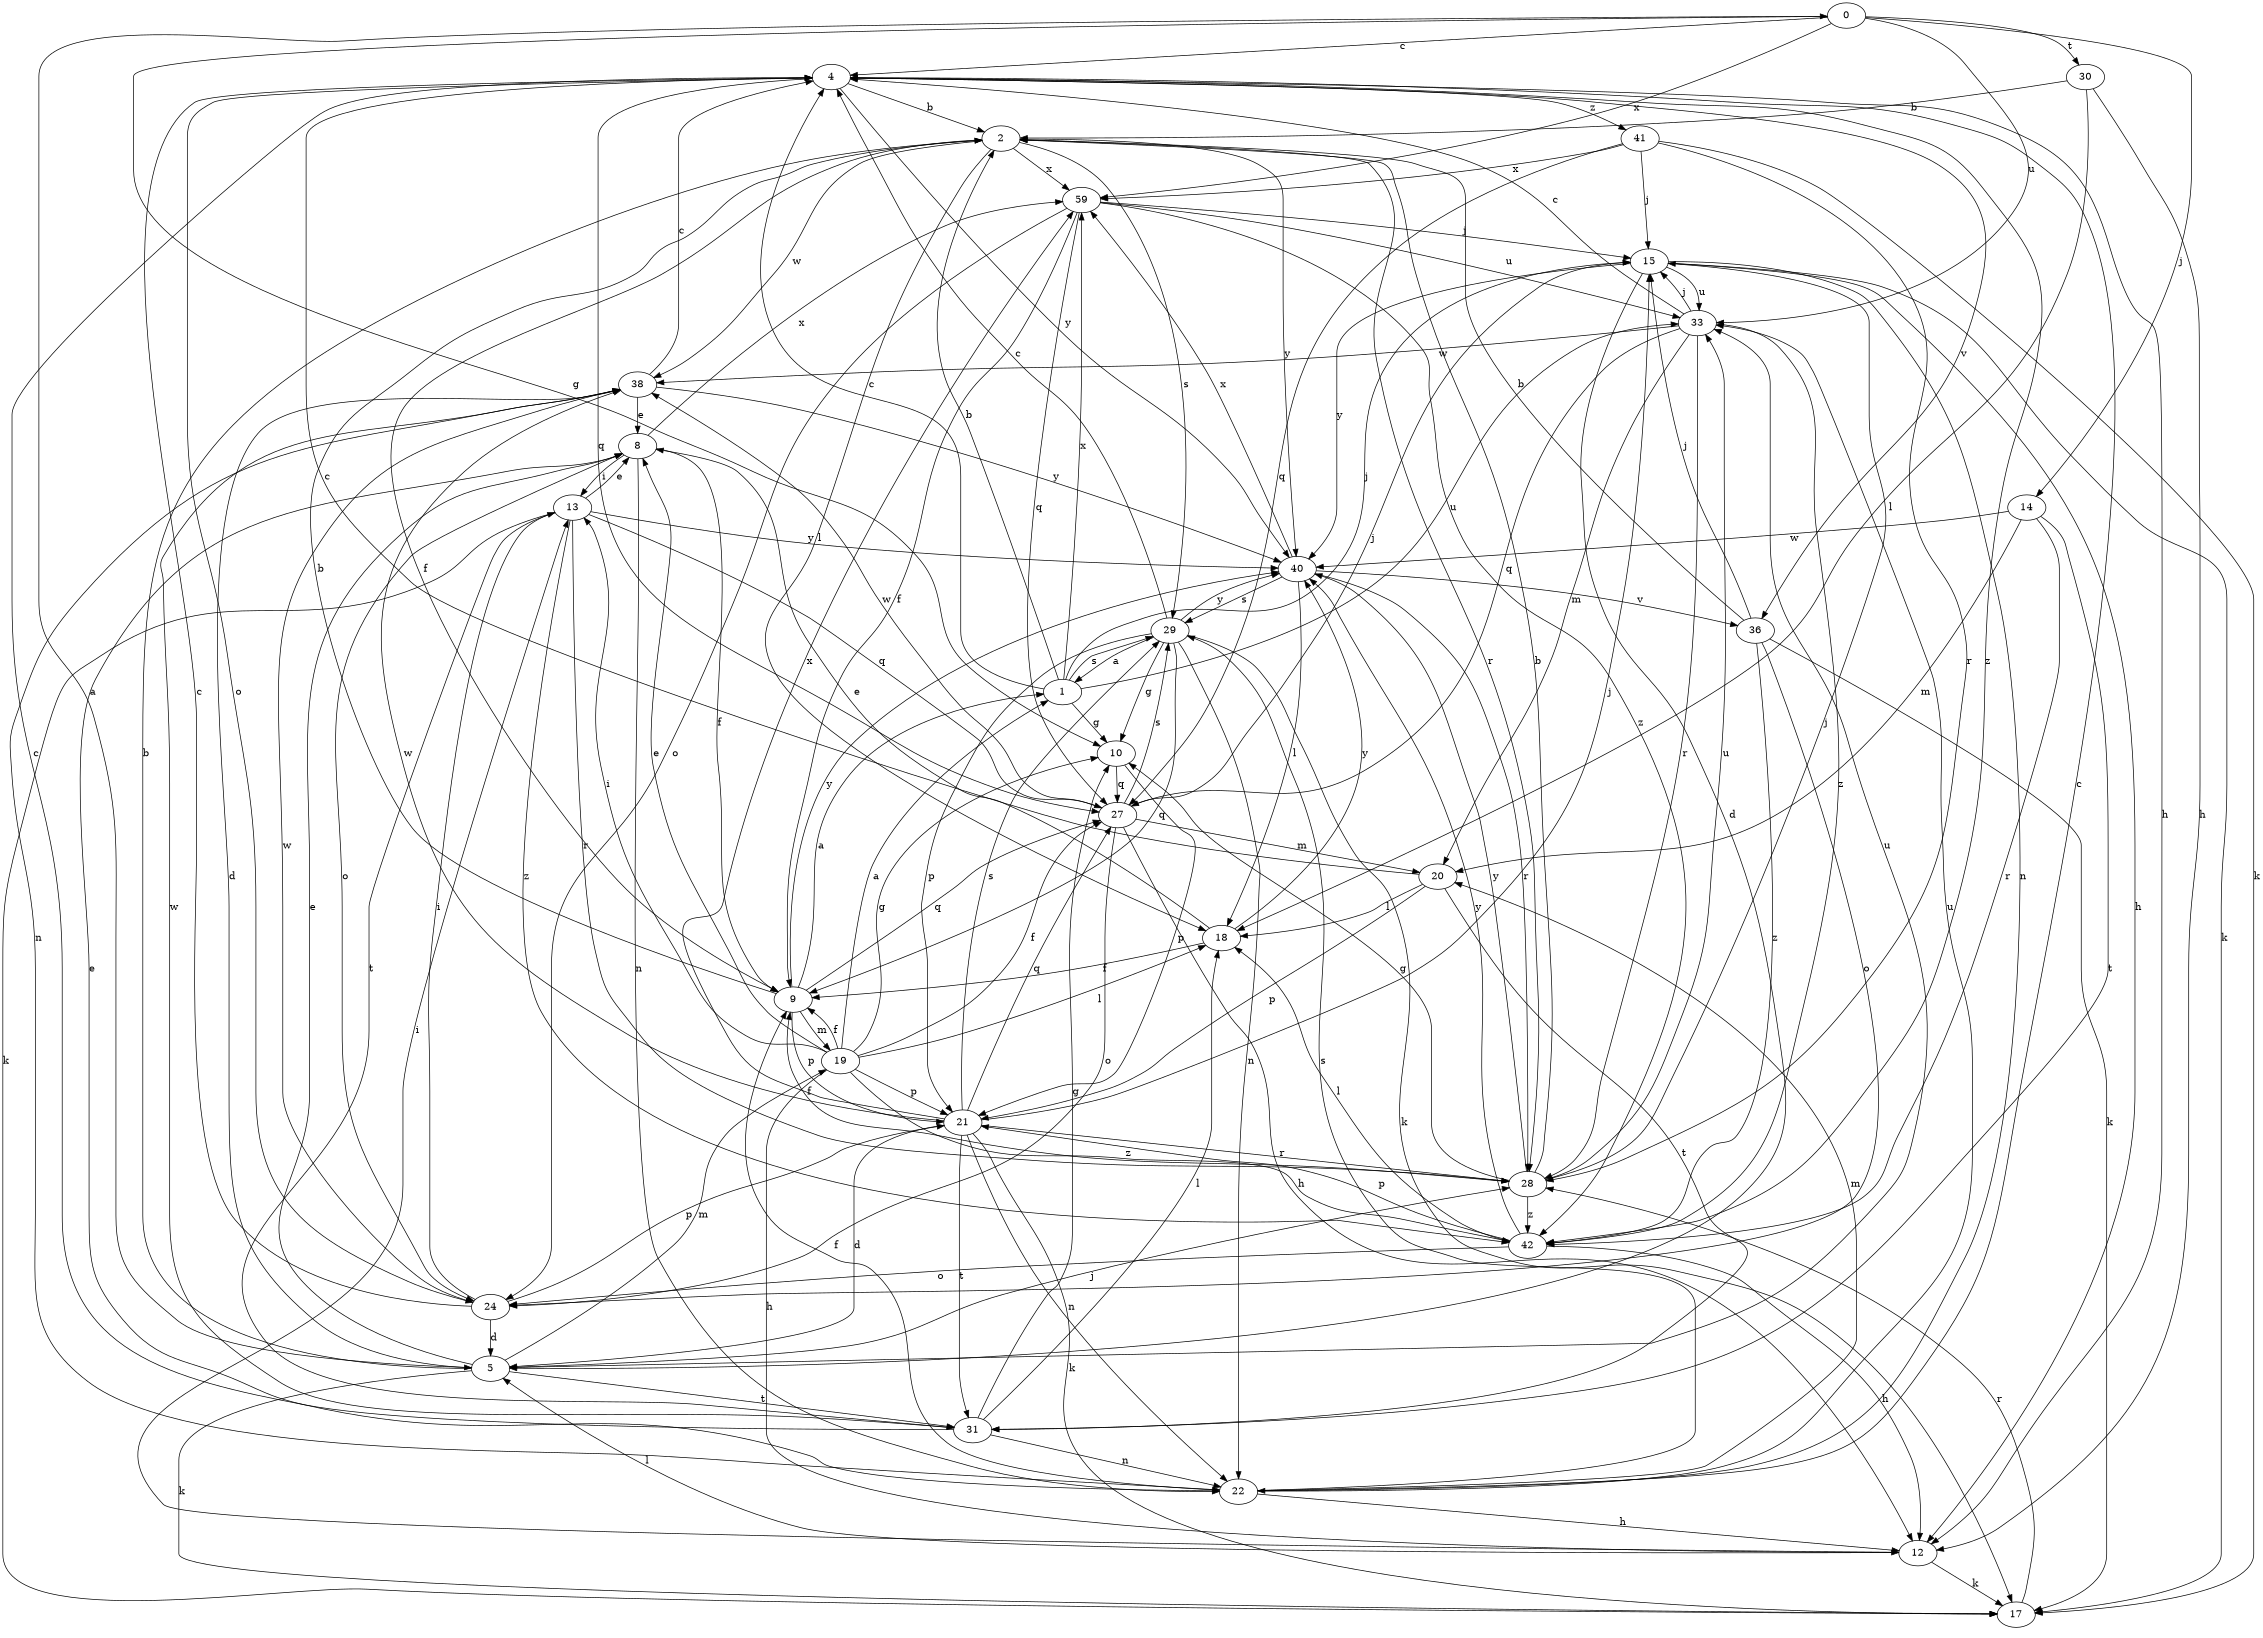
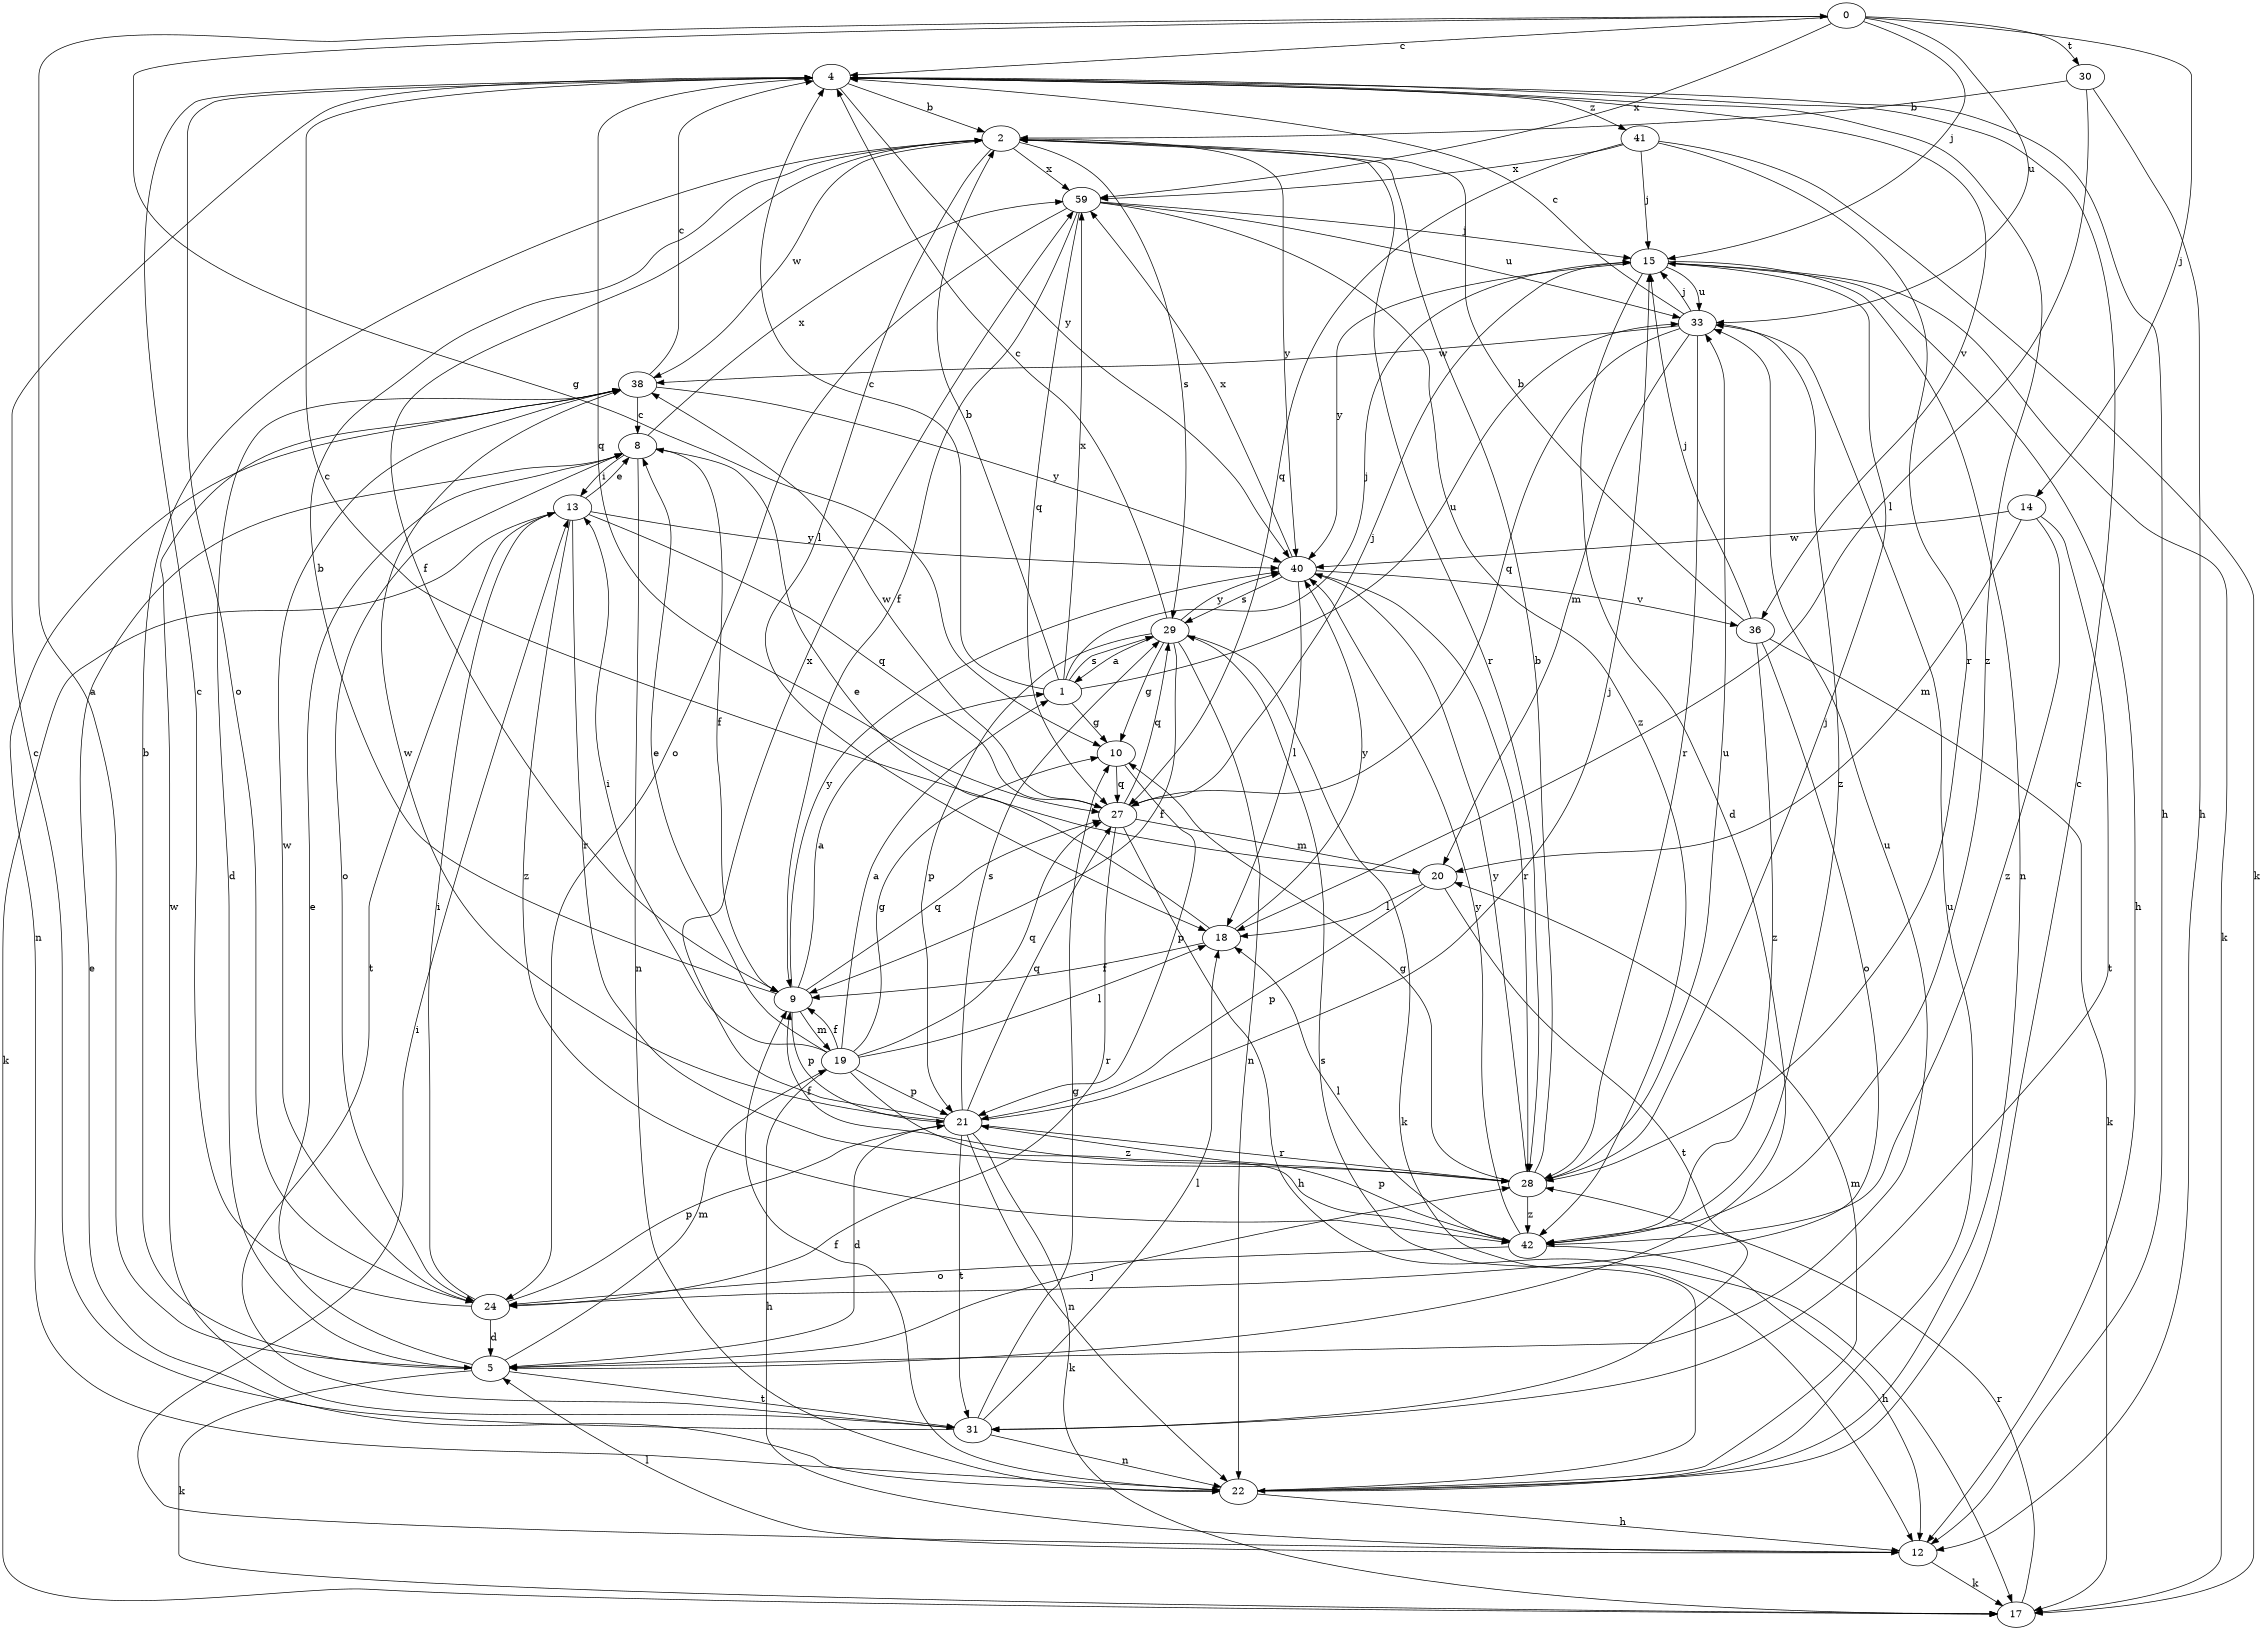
edge "0" -> "15": added, label "j"
edge "38" -> "8": label "e" -> "c"
edge "27" -> "29": label "s" -> "q"
edge "29" -> "9": label "q" -> "f"
edge "14" -> "42": label "r" -> "z"
edge "19" -> "27": label "f" -> "q"
edge "27" -> "24": label "o" -> "r"
